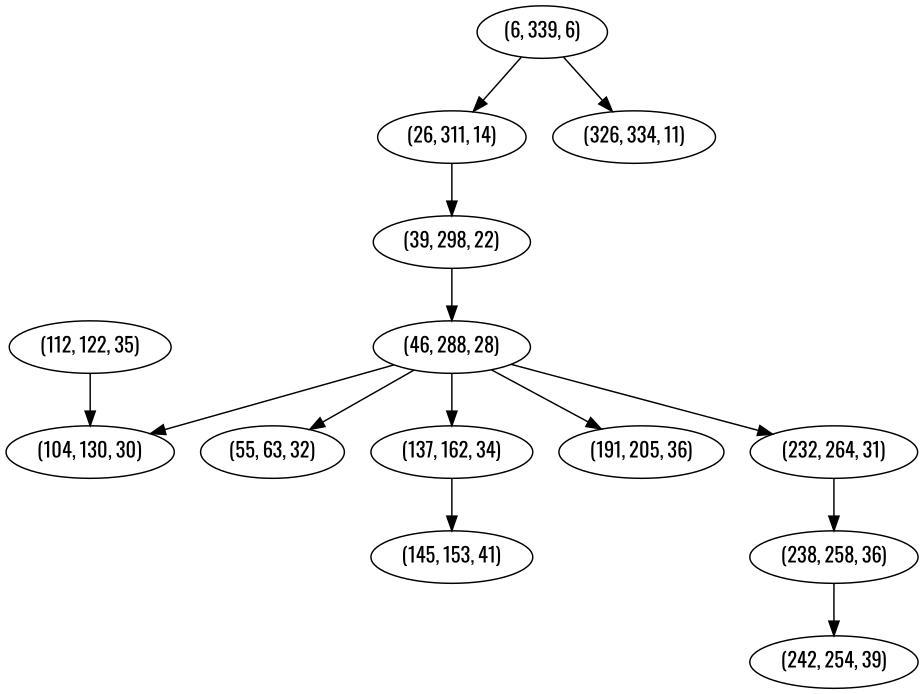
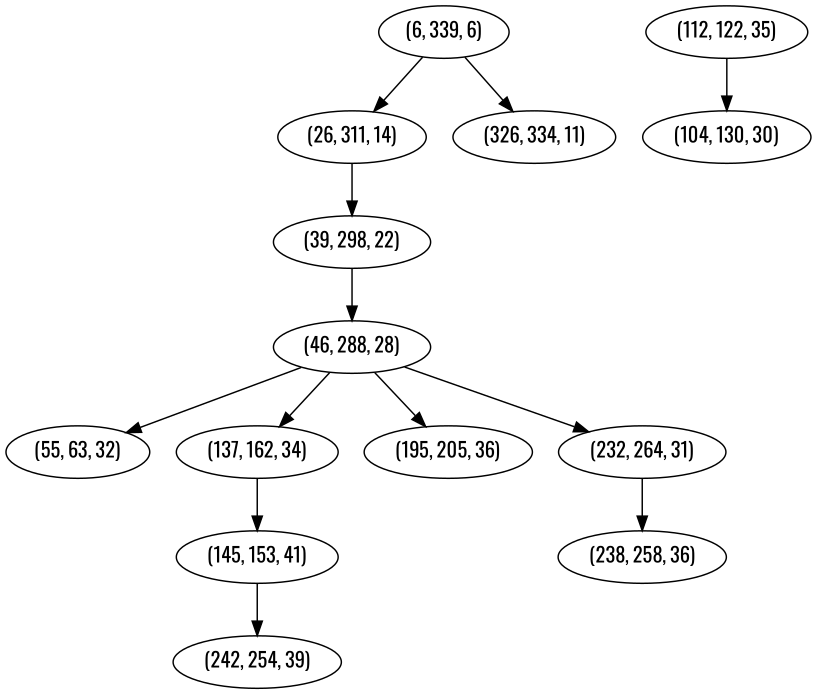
edge "(46, 288, 28)" -> "(104, 130, 30)": removed
node "(191, 205, 36)": label "(191, 205, 36)" -> "(195, 205, 36)"
edge "(238, 258, 36)" -> "(242, 254, 39)": now "(145, 153, 41)" -> "(242, 254, 39)"
